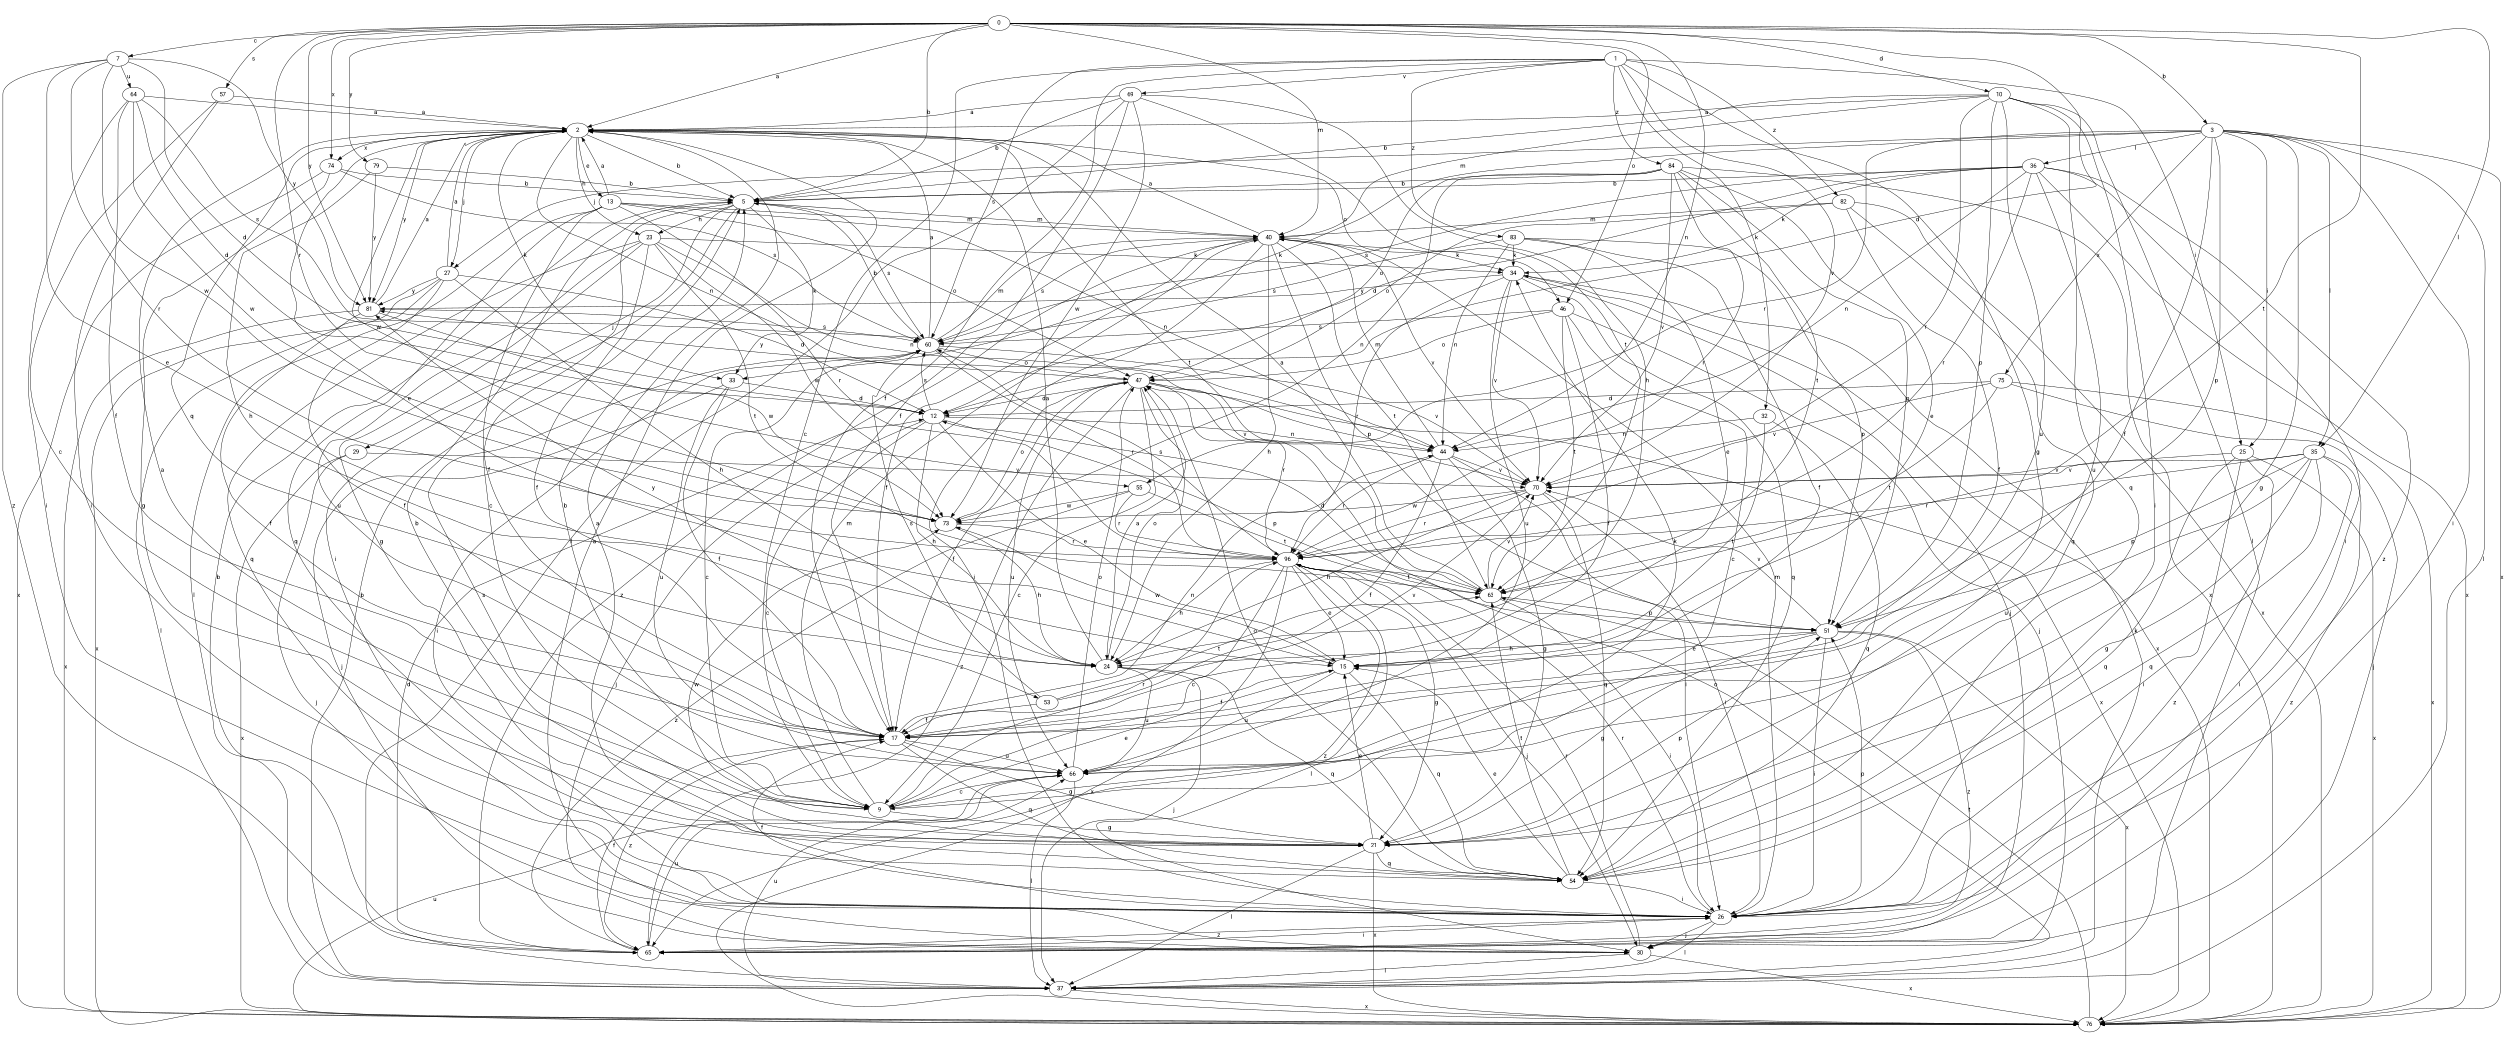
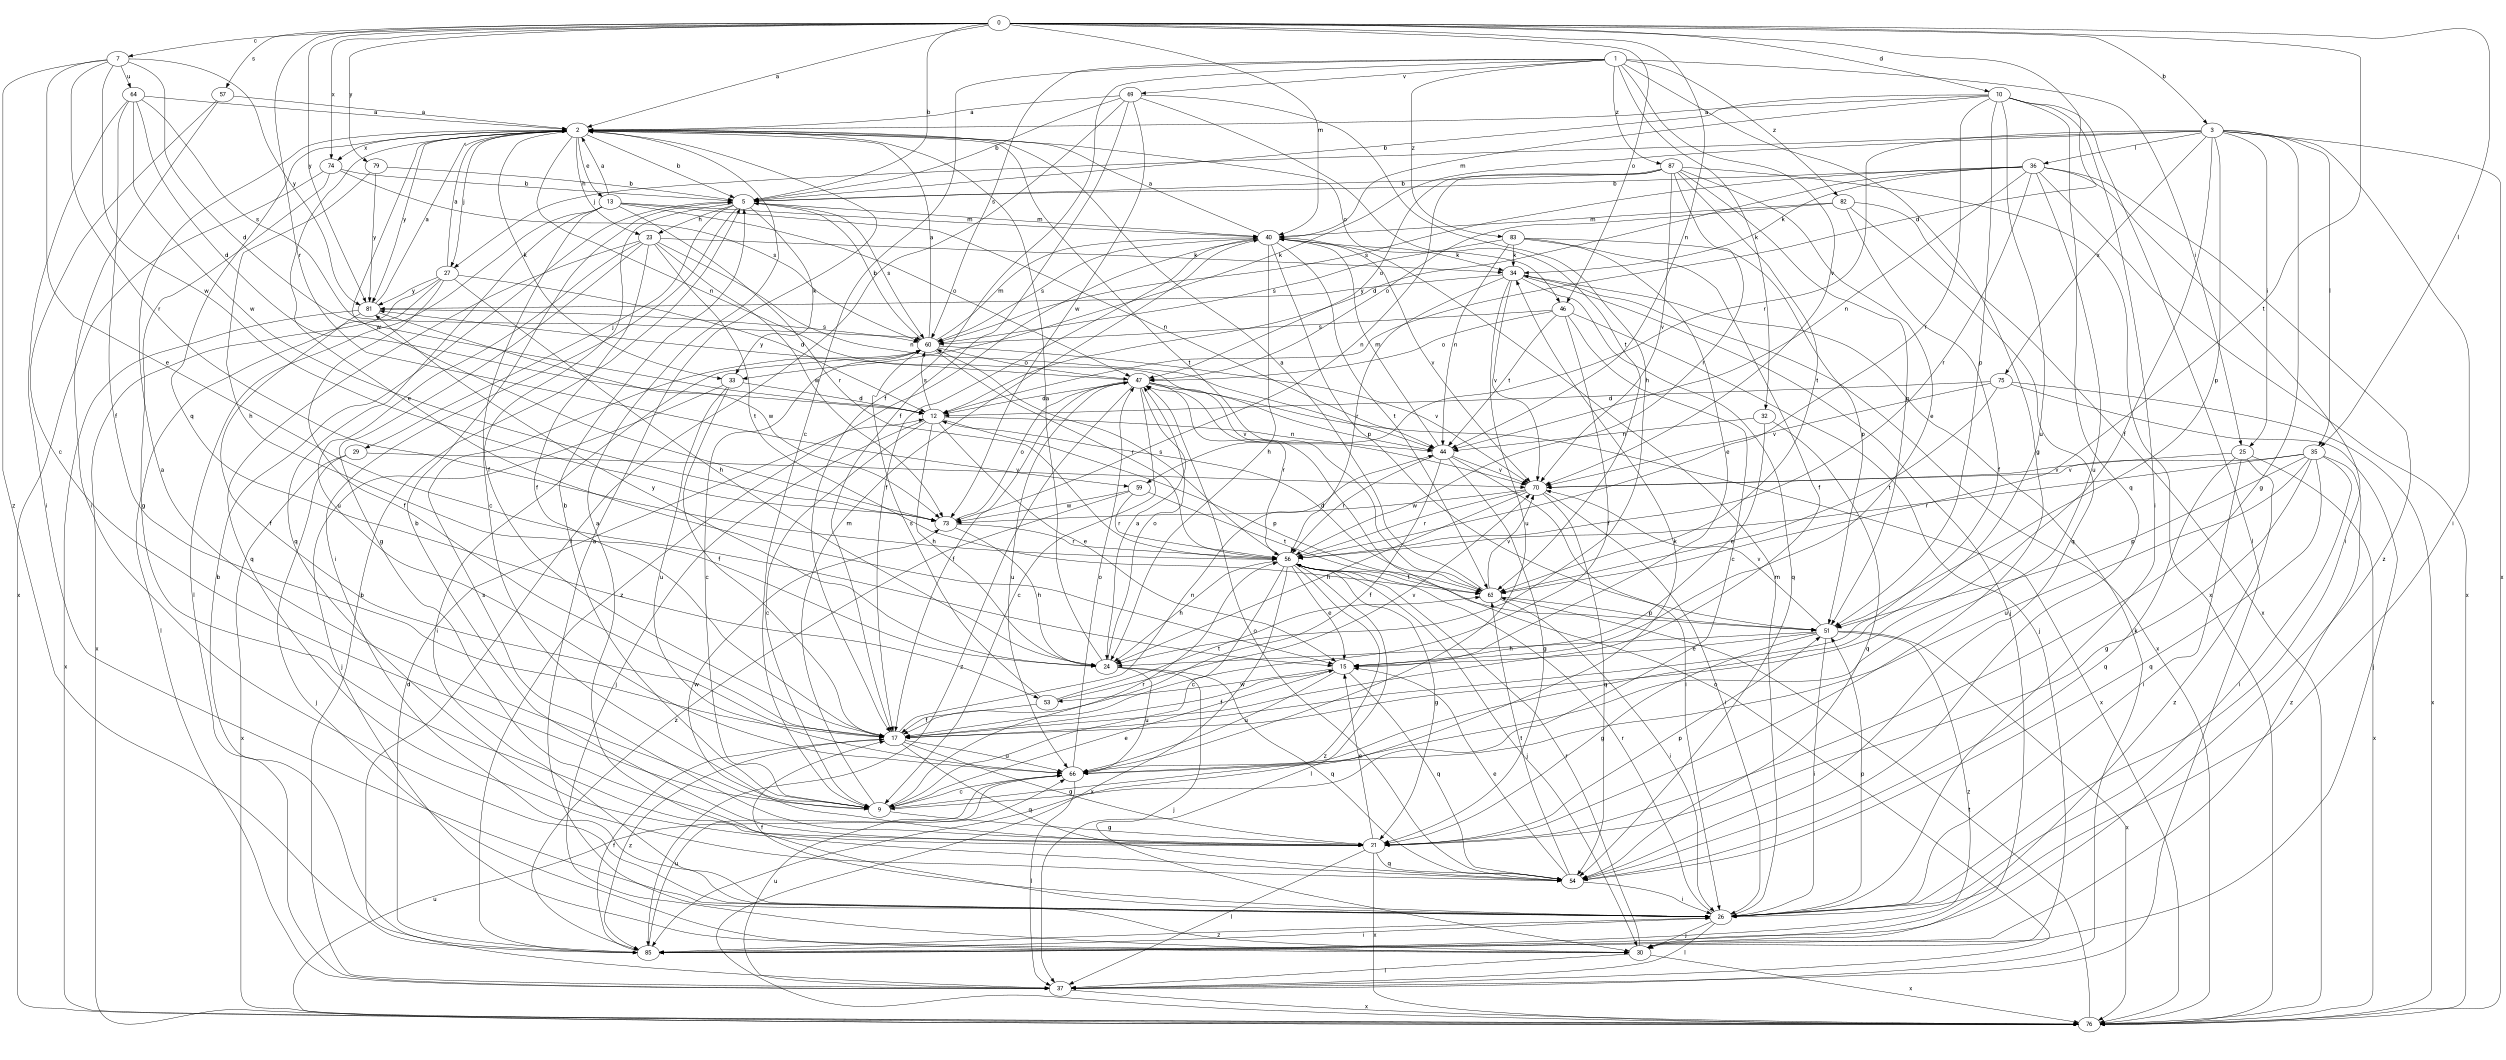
node "84": label "84" -> "87"
edge "46" -> "63": now "46" -> "44"
node "55": label "55" -> "59"
edge "32" -> "15": label "t" -> "e"
node "96": label "96" -> "56"
edge "15" -> "73": now "15" -> "53"
edge "40" -> "26": removed, label "i"
edge "3" -> "37": removed, label "l"
node "65": label "65" -> "85"
